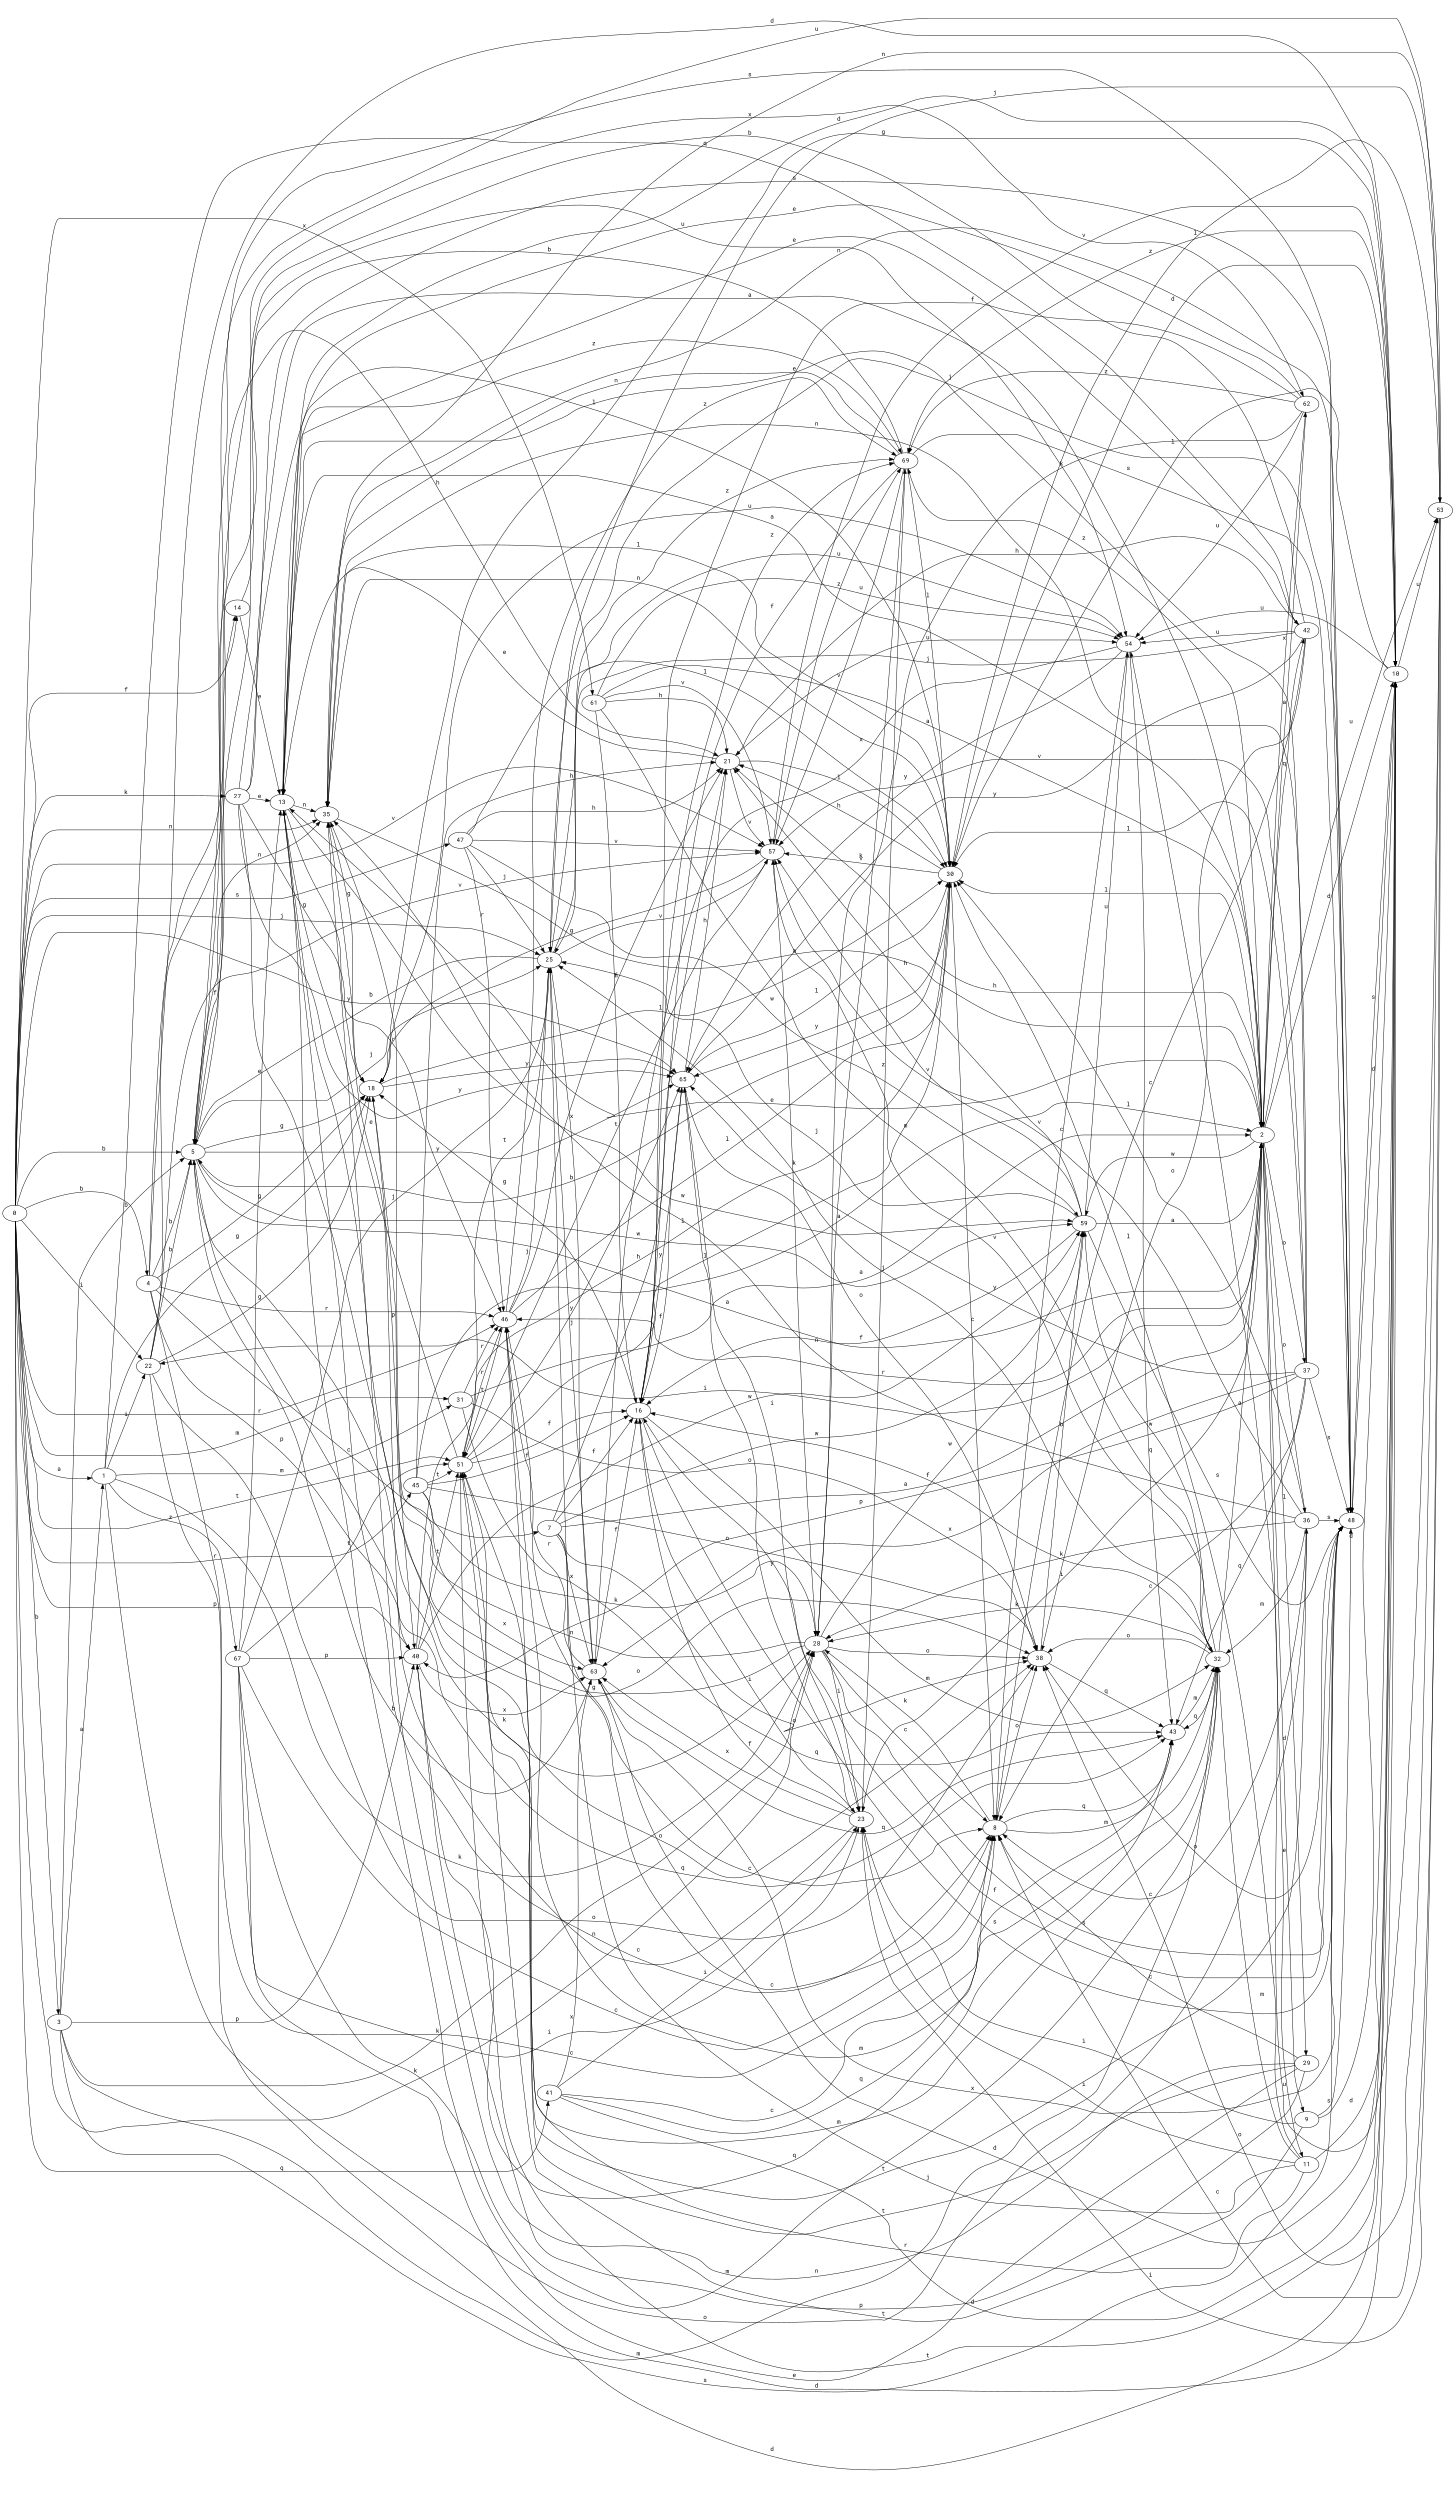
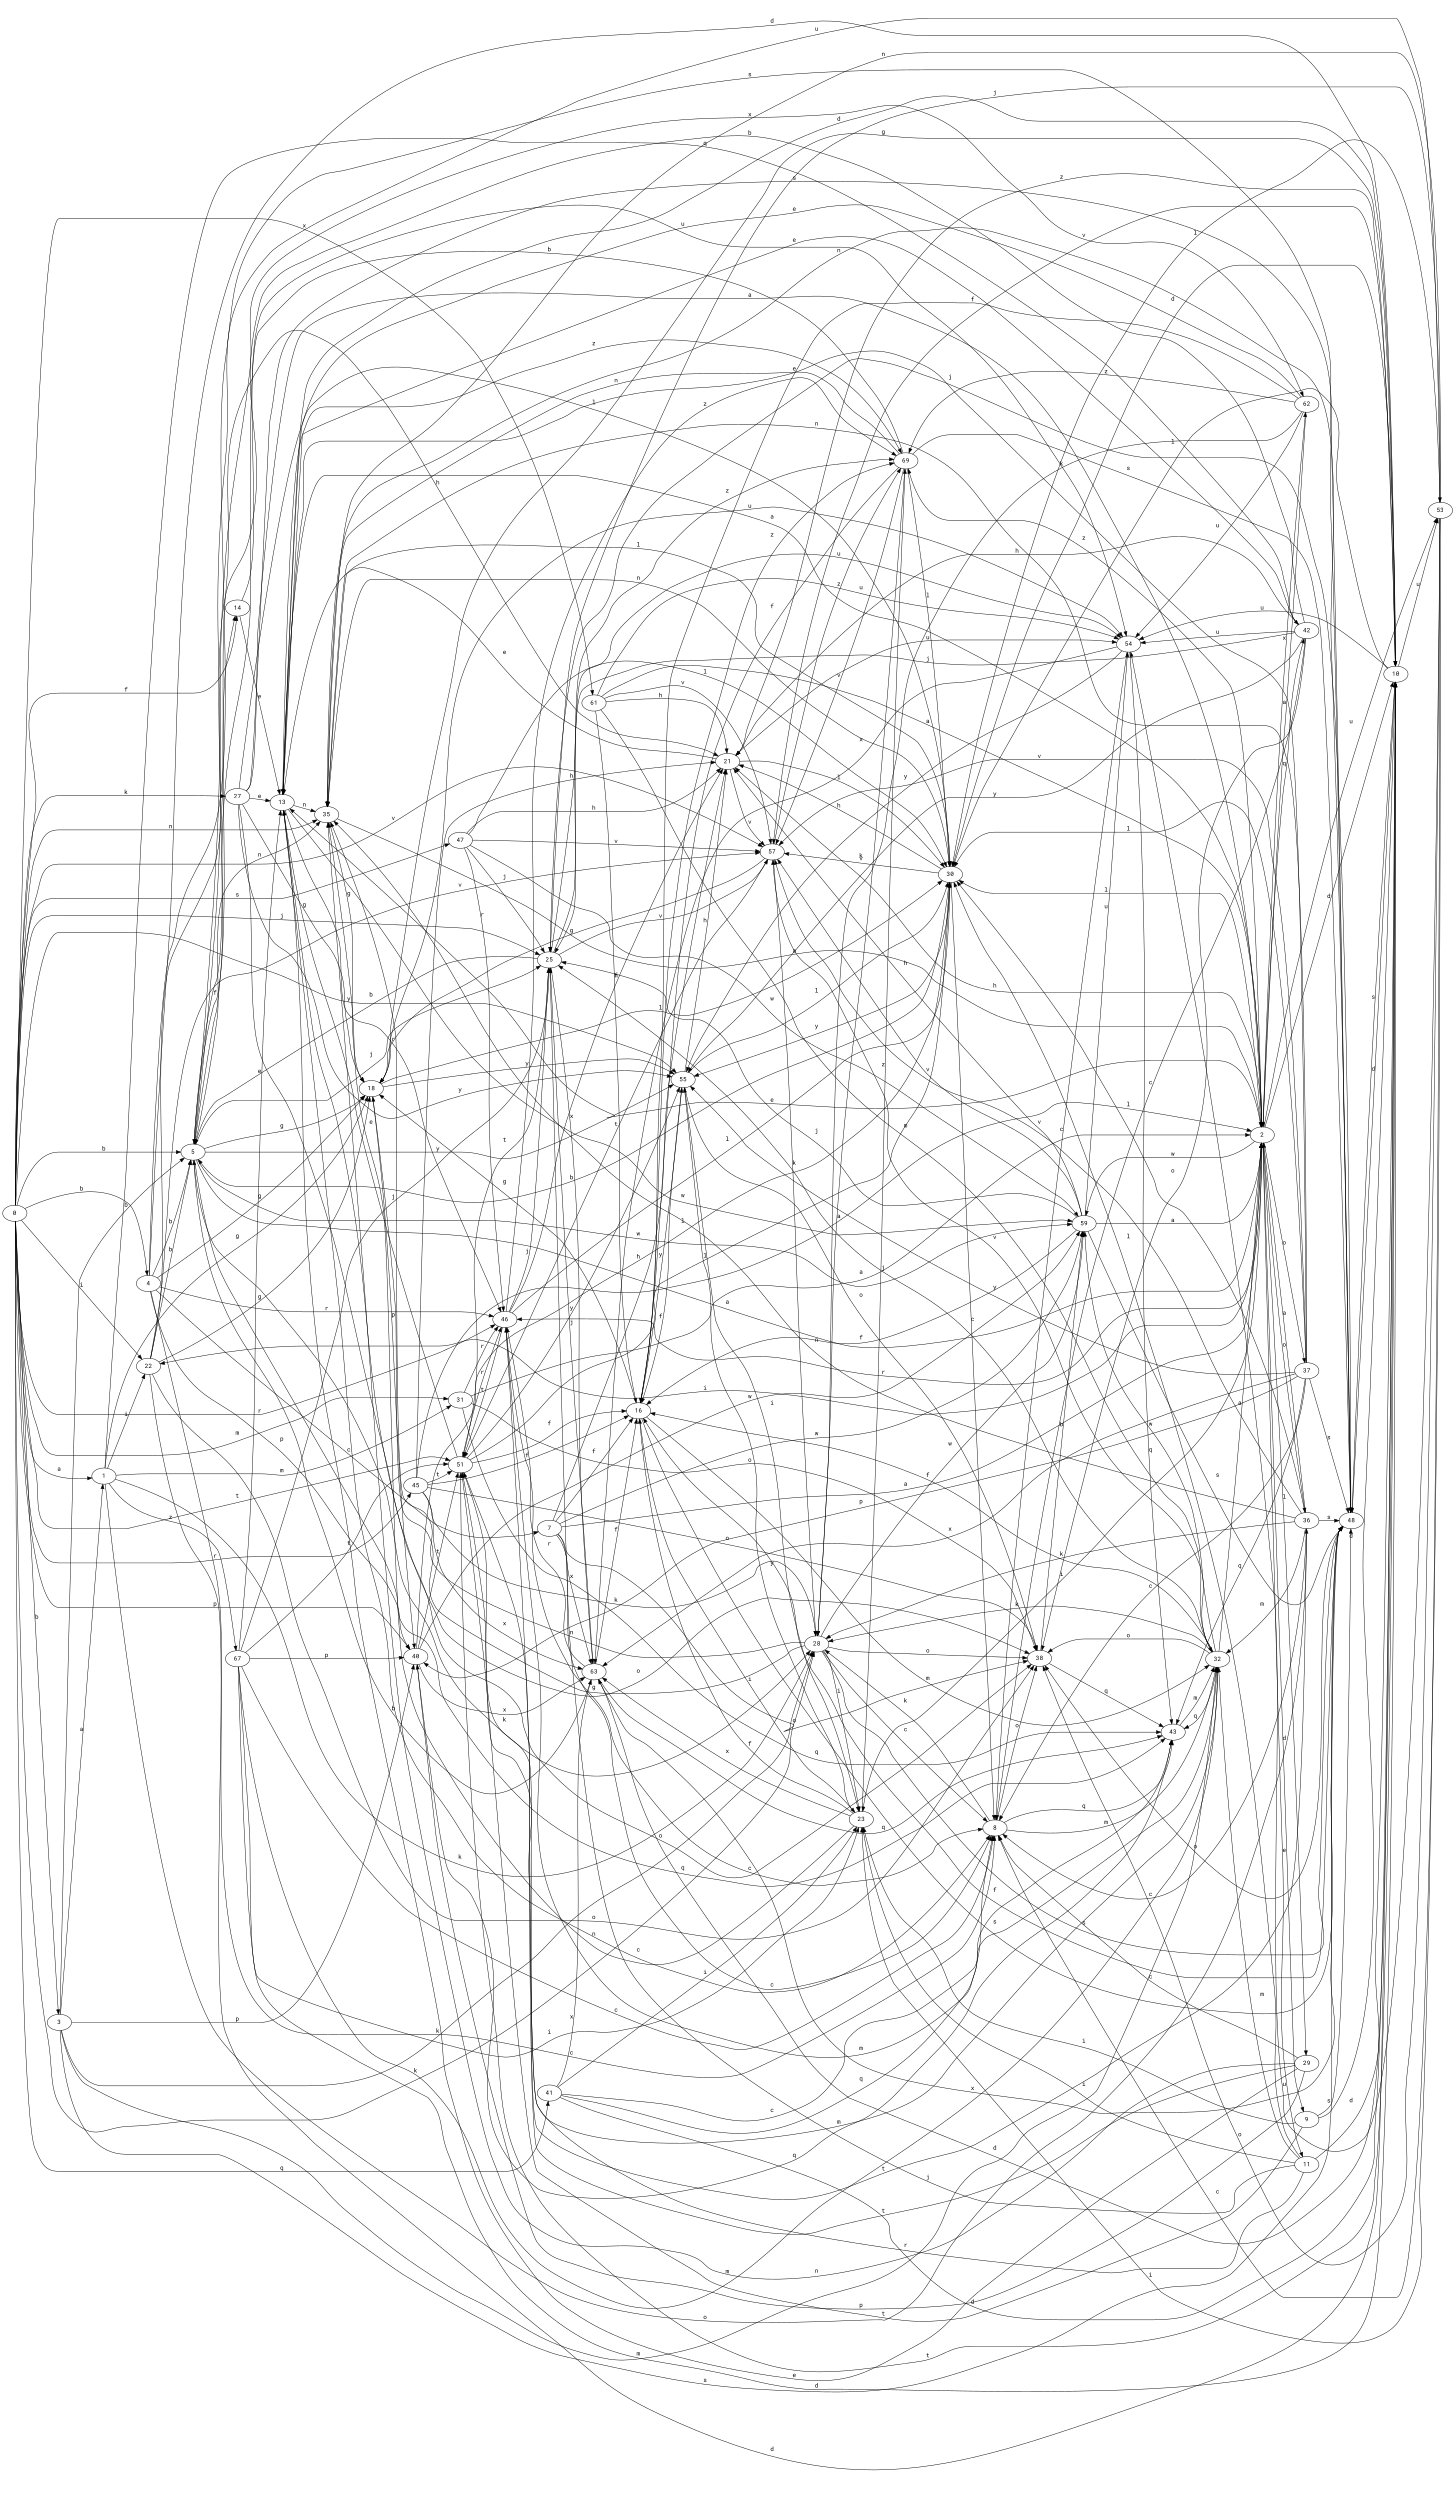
edge "10" -> "69": now "10" -> "21"
node "65": label "65" -> "55"
edge "36" -> "2": added, label "a"
